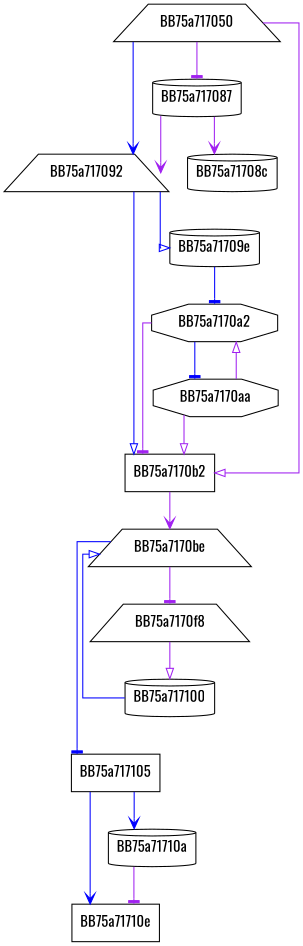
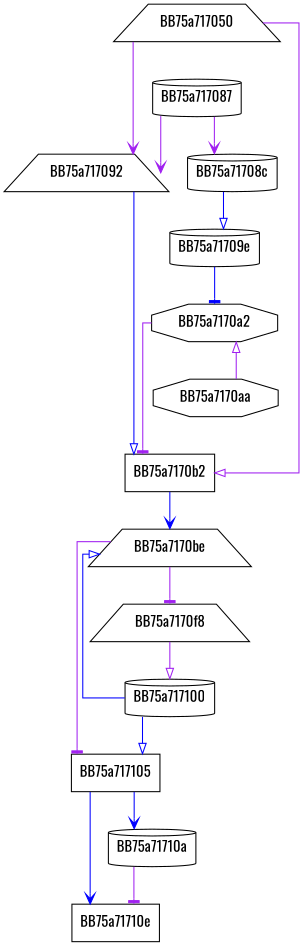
edge "BB75a717050" -> "BB75a717087": removed
edge "BB75a717050" -> "BB75a717092": color blue -> purple
edge "BB75a717092" -> "BB75a71709e": now "BB75a71708c" -> "BB75a71709e"
edge "BB75a7170a2" -> "BB75a7170aa": removed
edge "BB75a7170aa" -> "BB75a7170b2": removed
edge "BB75a7170b2" -> "BB75a7170be": color purple -> blue
edge "BB75a7170be" -> "BB75a717105": color blue -> purple
edge "BB75a717100" -> "BB75a717105": added
